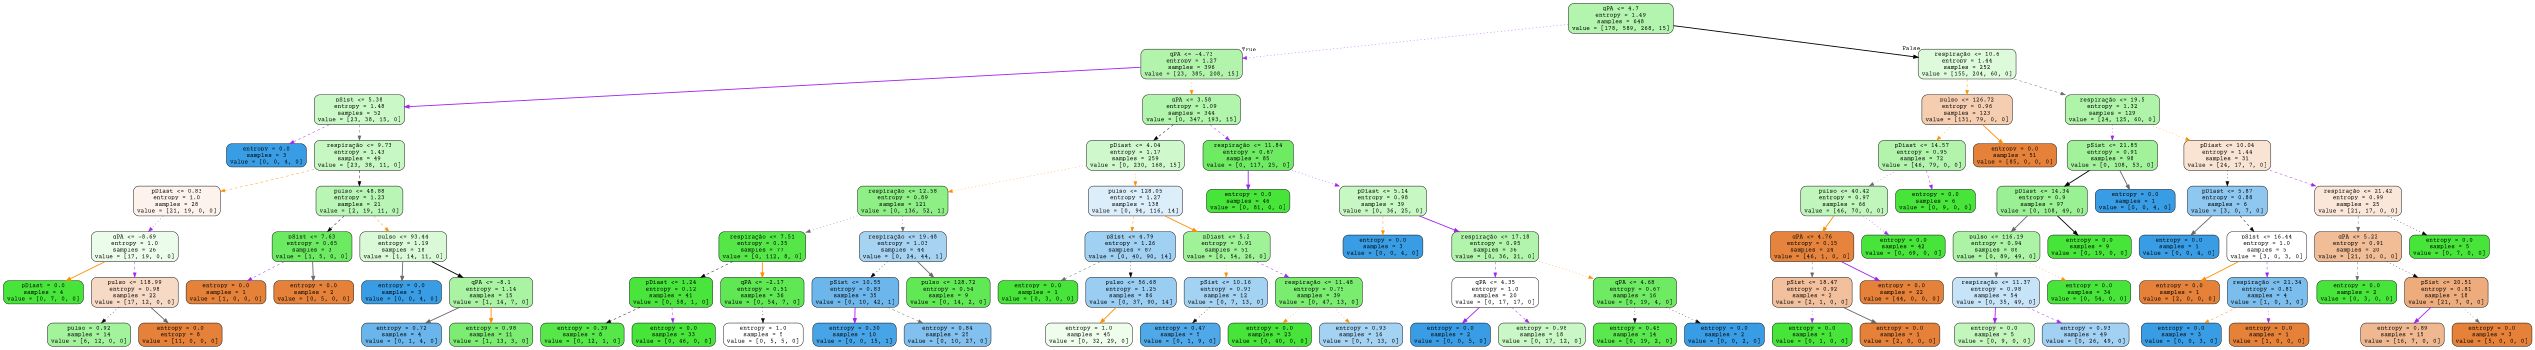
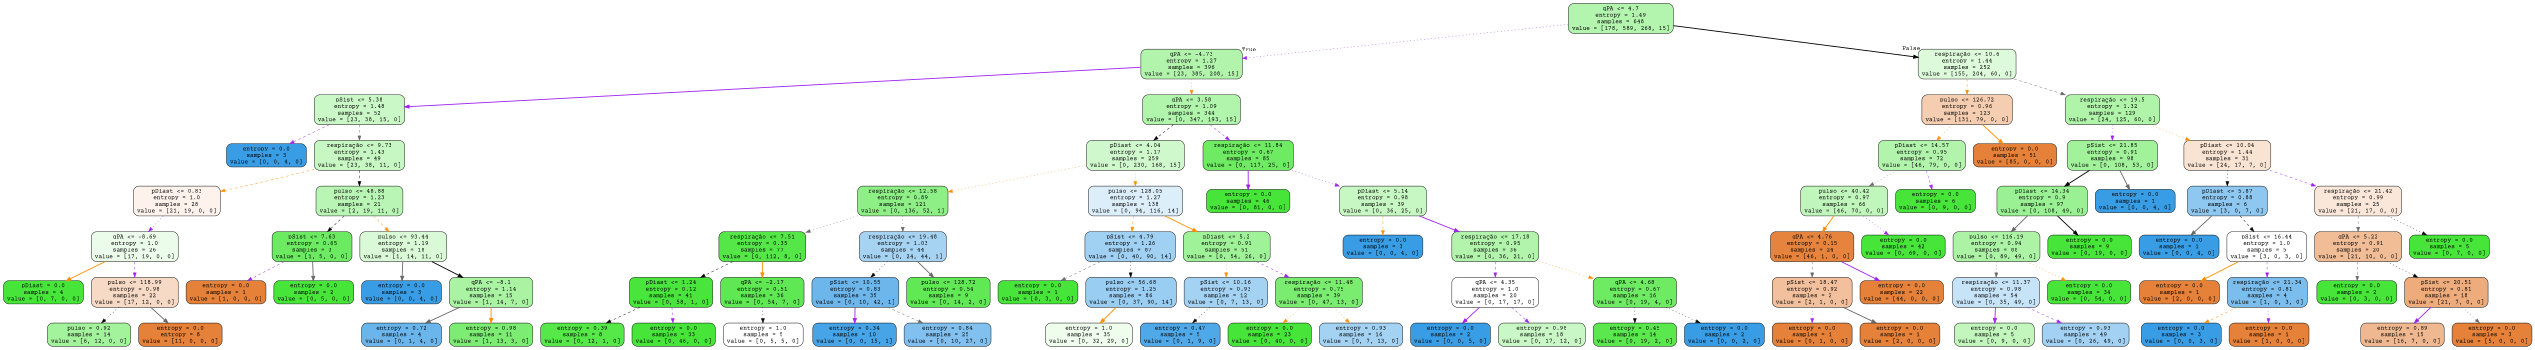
node "entropy = 0.0 samples = 2 value = [0, 5, 0, 0]": fillcolor #e58139 -> #47e539
node "entropy = 0.30 samples = 10 value = [0, 0, 15, 1]": label "entropy = 0.30 samples = 10 value = [0, 0, 15, 1]" -> "entropy = 0.34 samples = 10 value = [0, 0, 15, 1]"
node "entropy = 1.0 samples = 45 value = [0, 32, 29, 0]": label "entropy = 1.0 samples = 45 value = [0, 32, 29, 0]" -> "entropy = 1.0 samples = 35 value = [0, 32, 29, 0]"
node "entropy = 0.0 samples = 1 value = [0, 1, 0, 0]": fillcolor #47e539 -> #e58139
